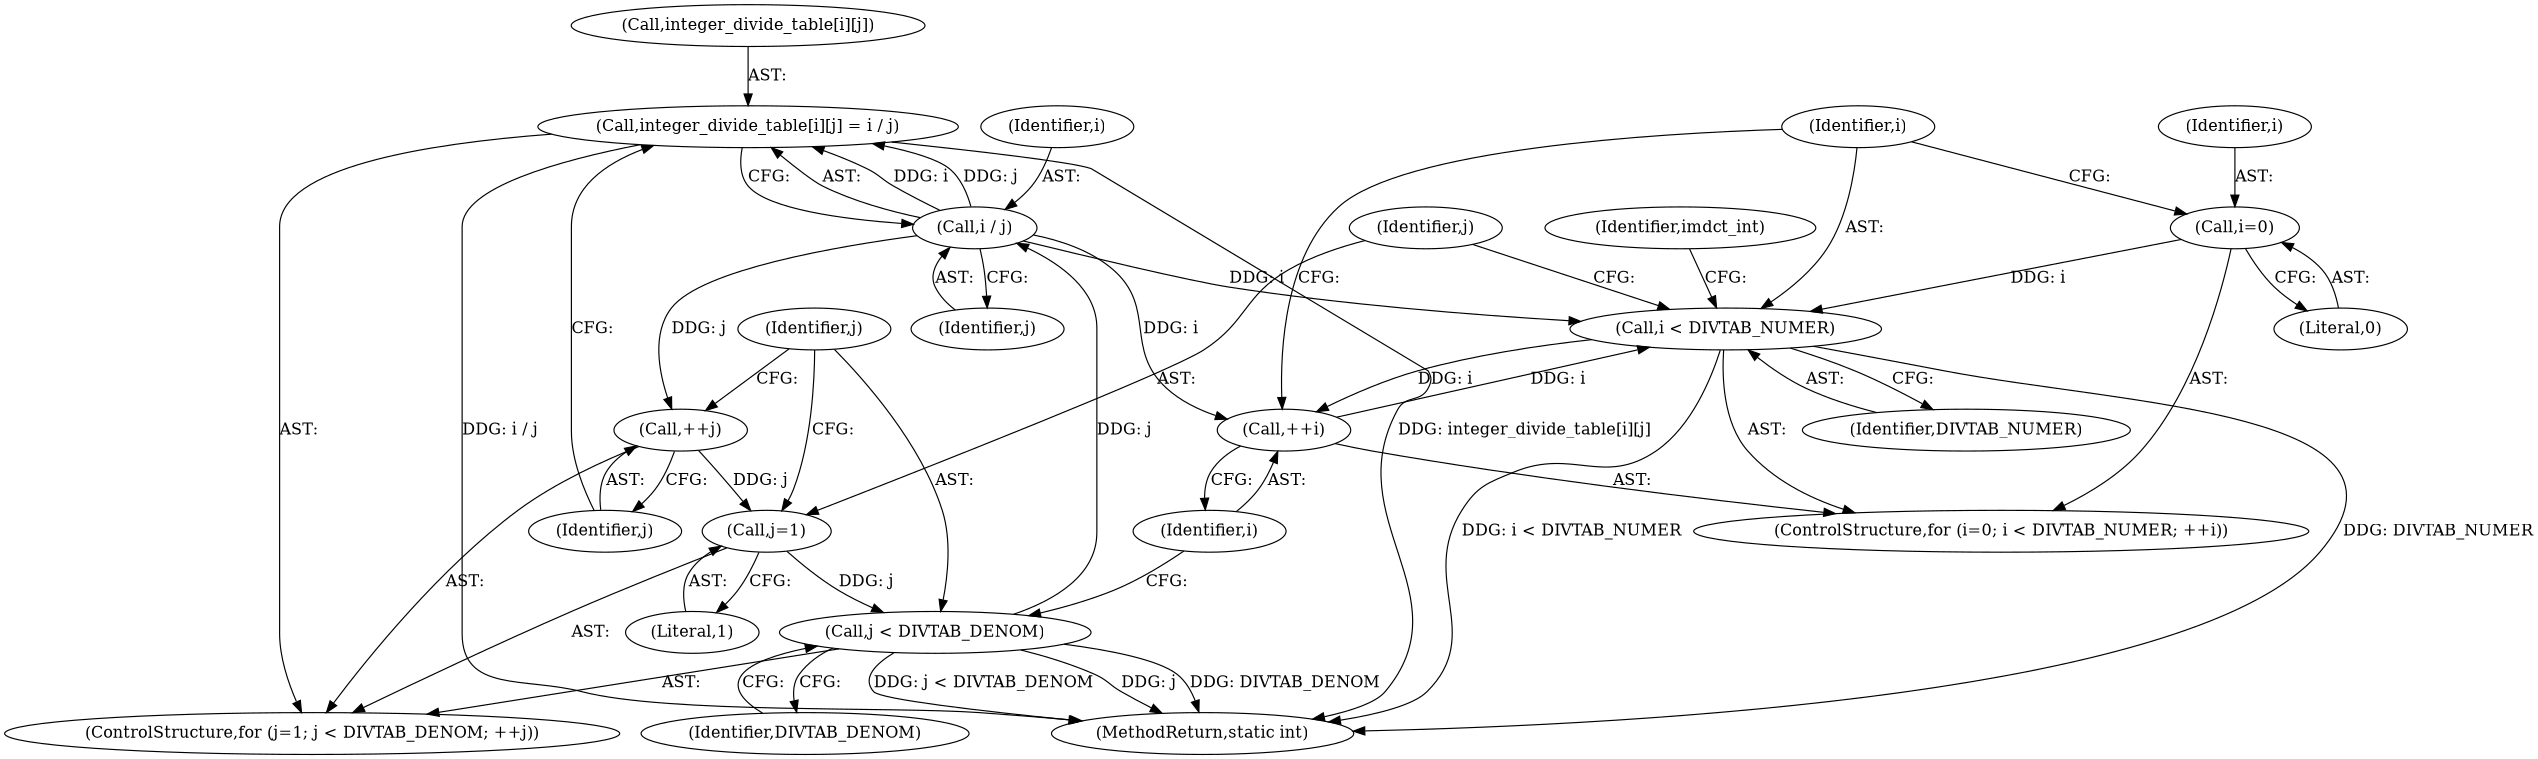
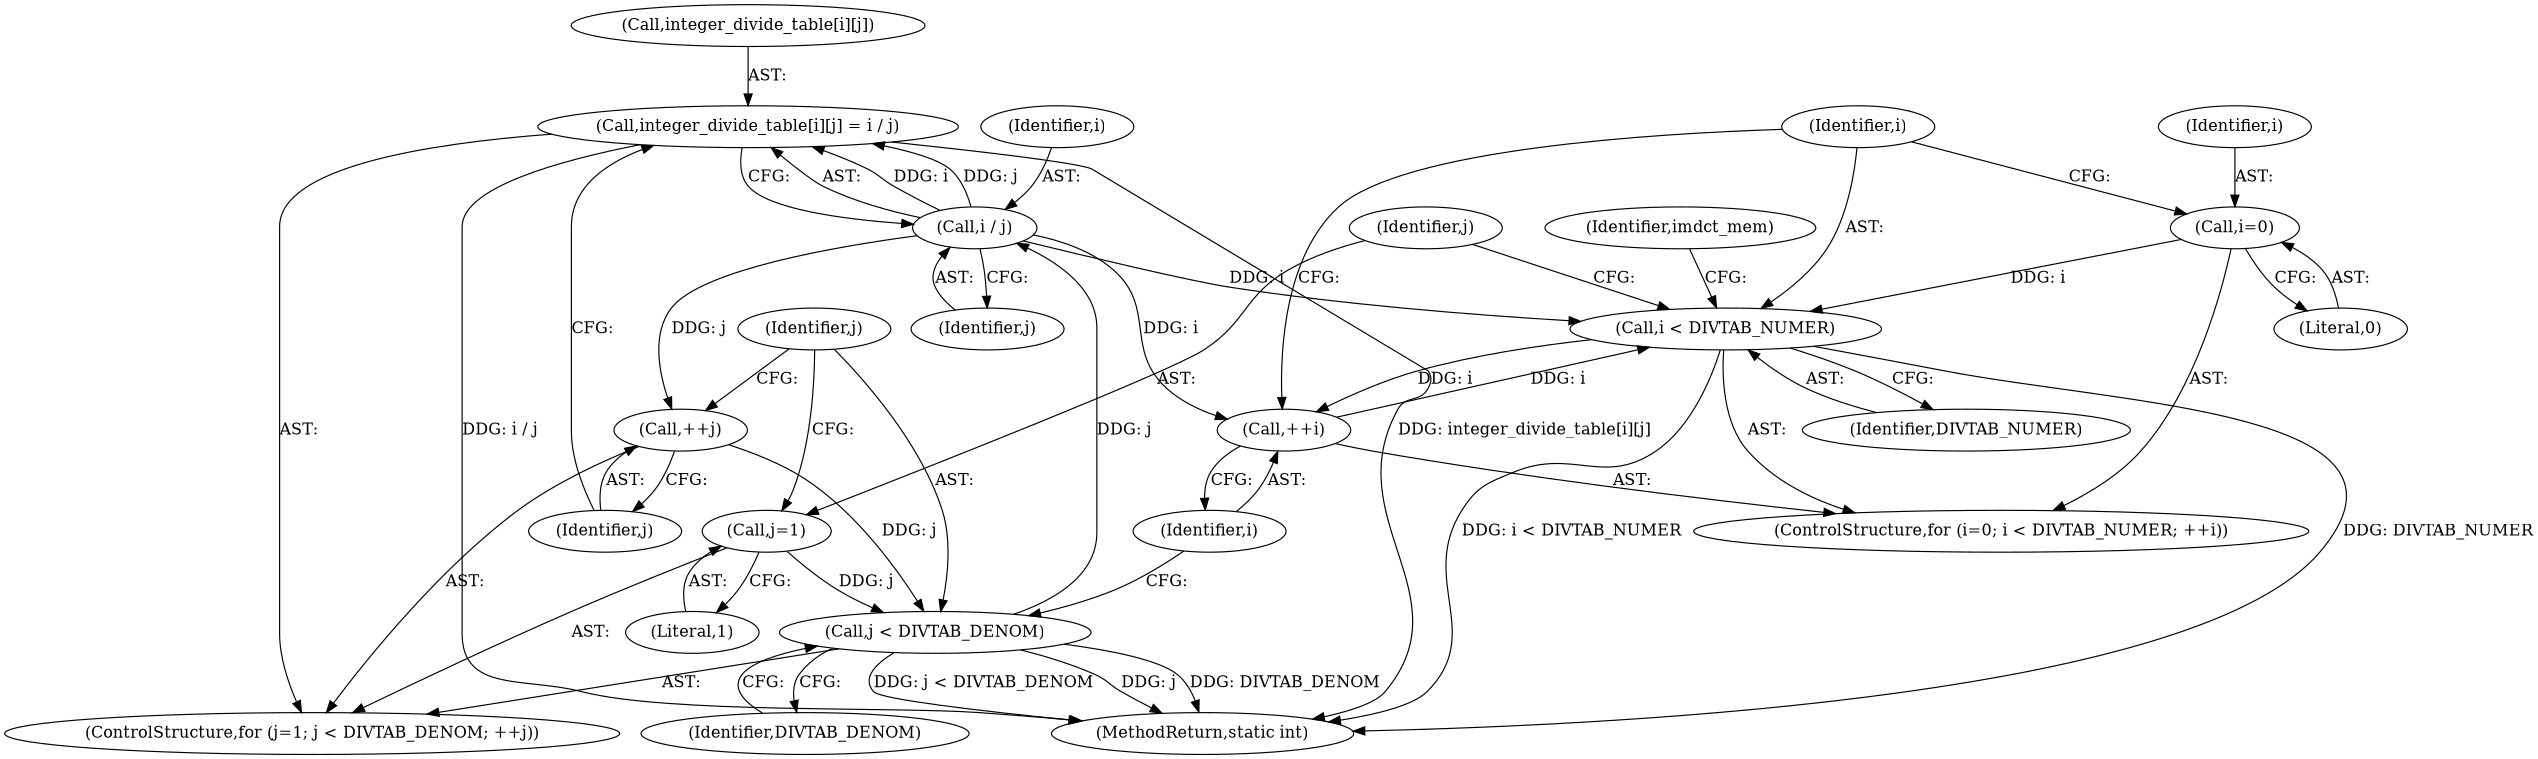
node "(Identifier,imdct_int)": label "(Identifier,imdct_int)" -> "(Identifier,imdct_mem)"
edge "(Call,++j)" -> "(Call,j=1)": now "(Call,++j)" -> "(Call,j < DIVTAB_DENOM)"
